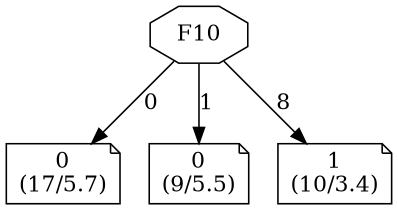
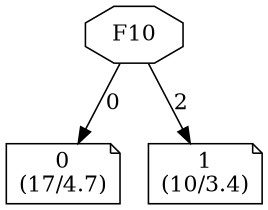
edge "F10" -> "1 (10/3.4)": label "8" -> "2"
node "0 (17/5.7)": label "0 (17/5.7)" -> "0 (17/4.7)"
node "0 (9/5.5)": removed
